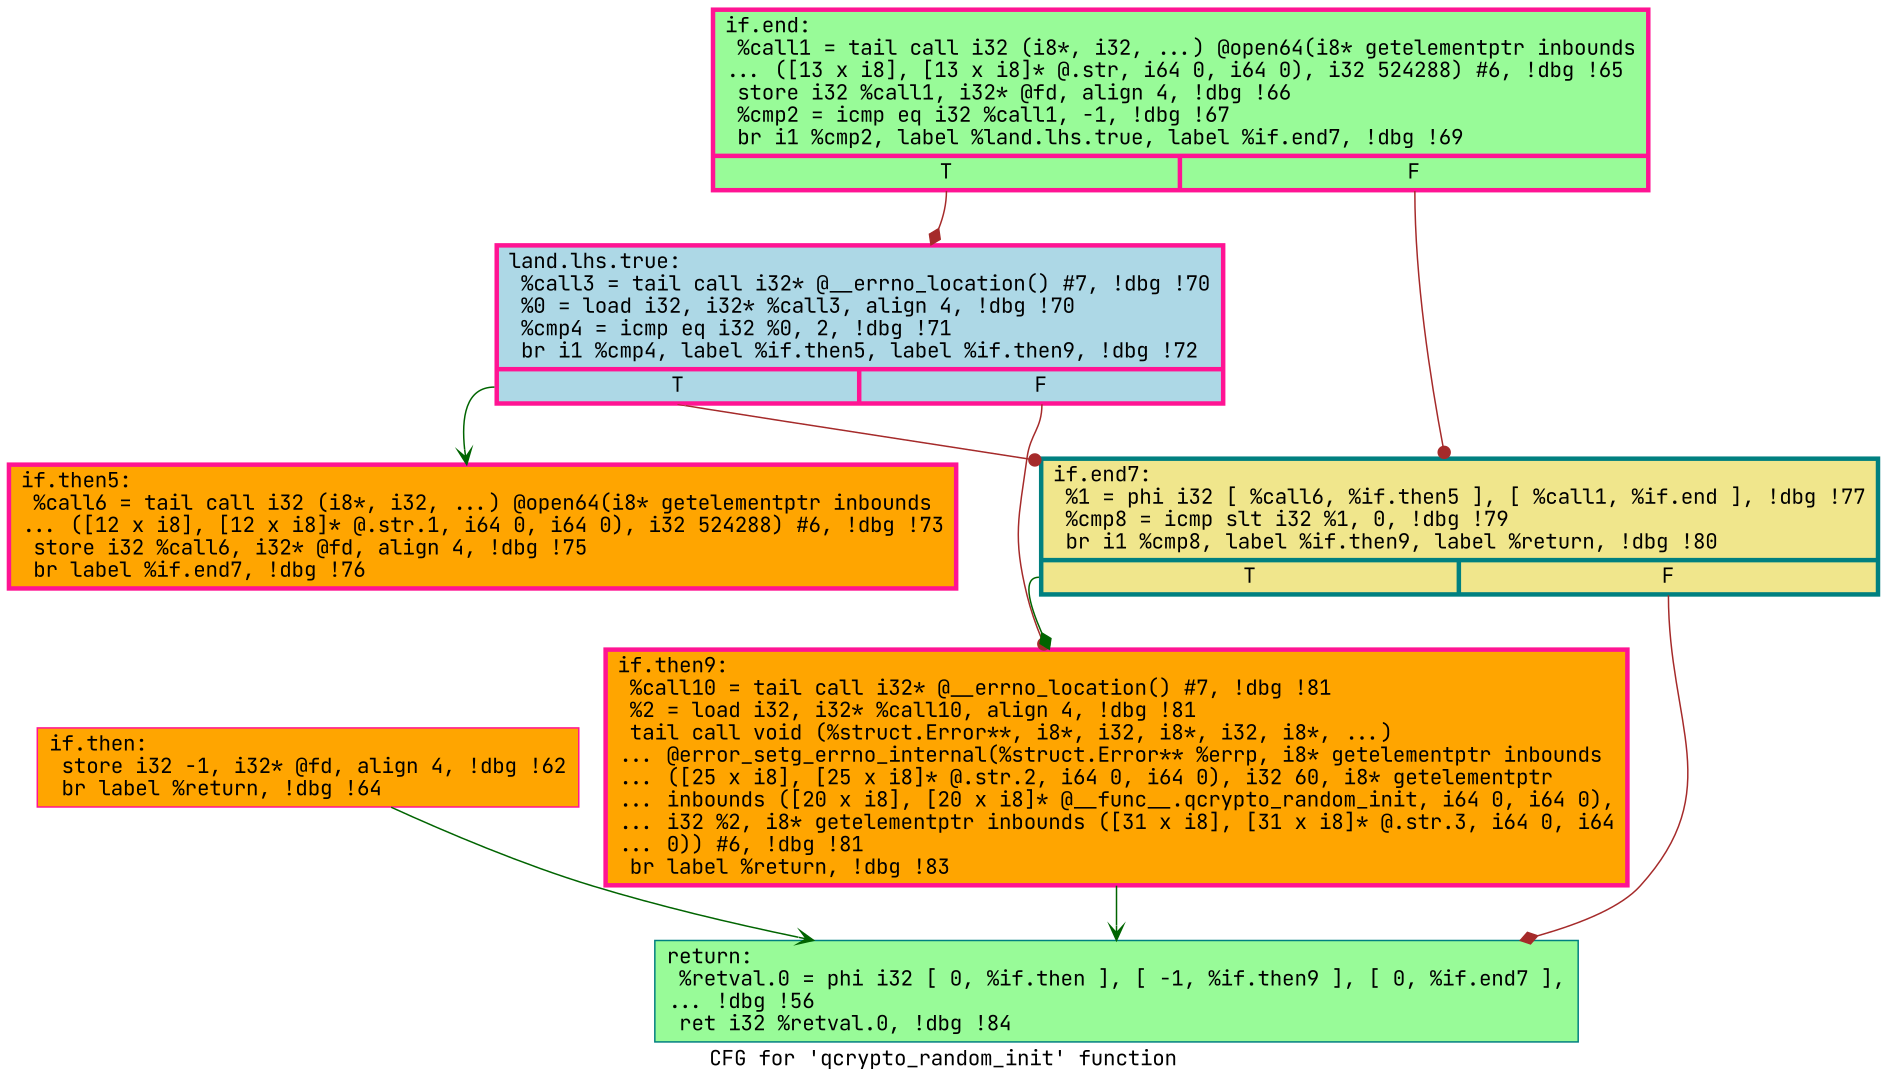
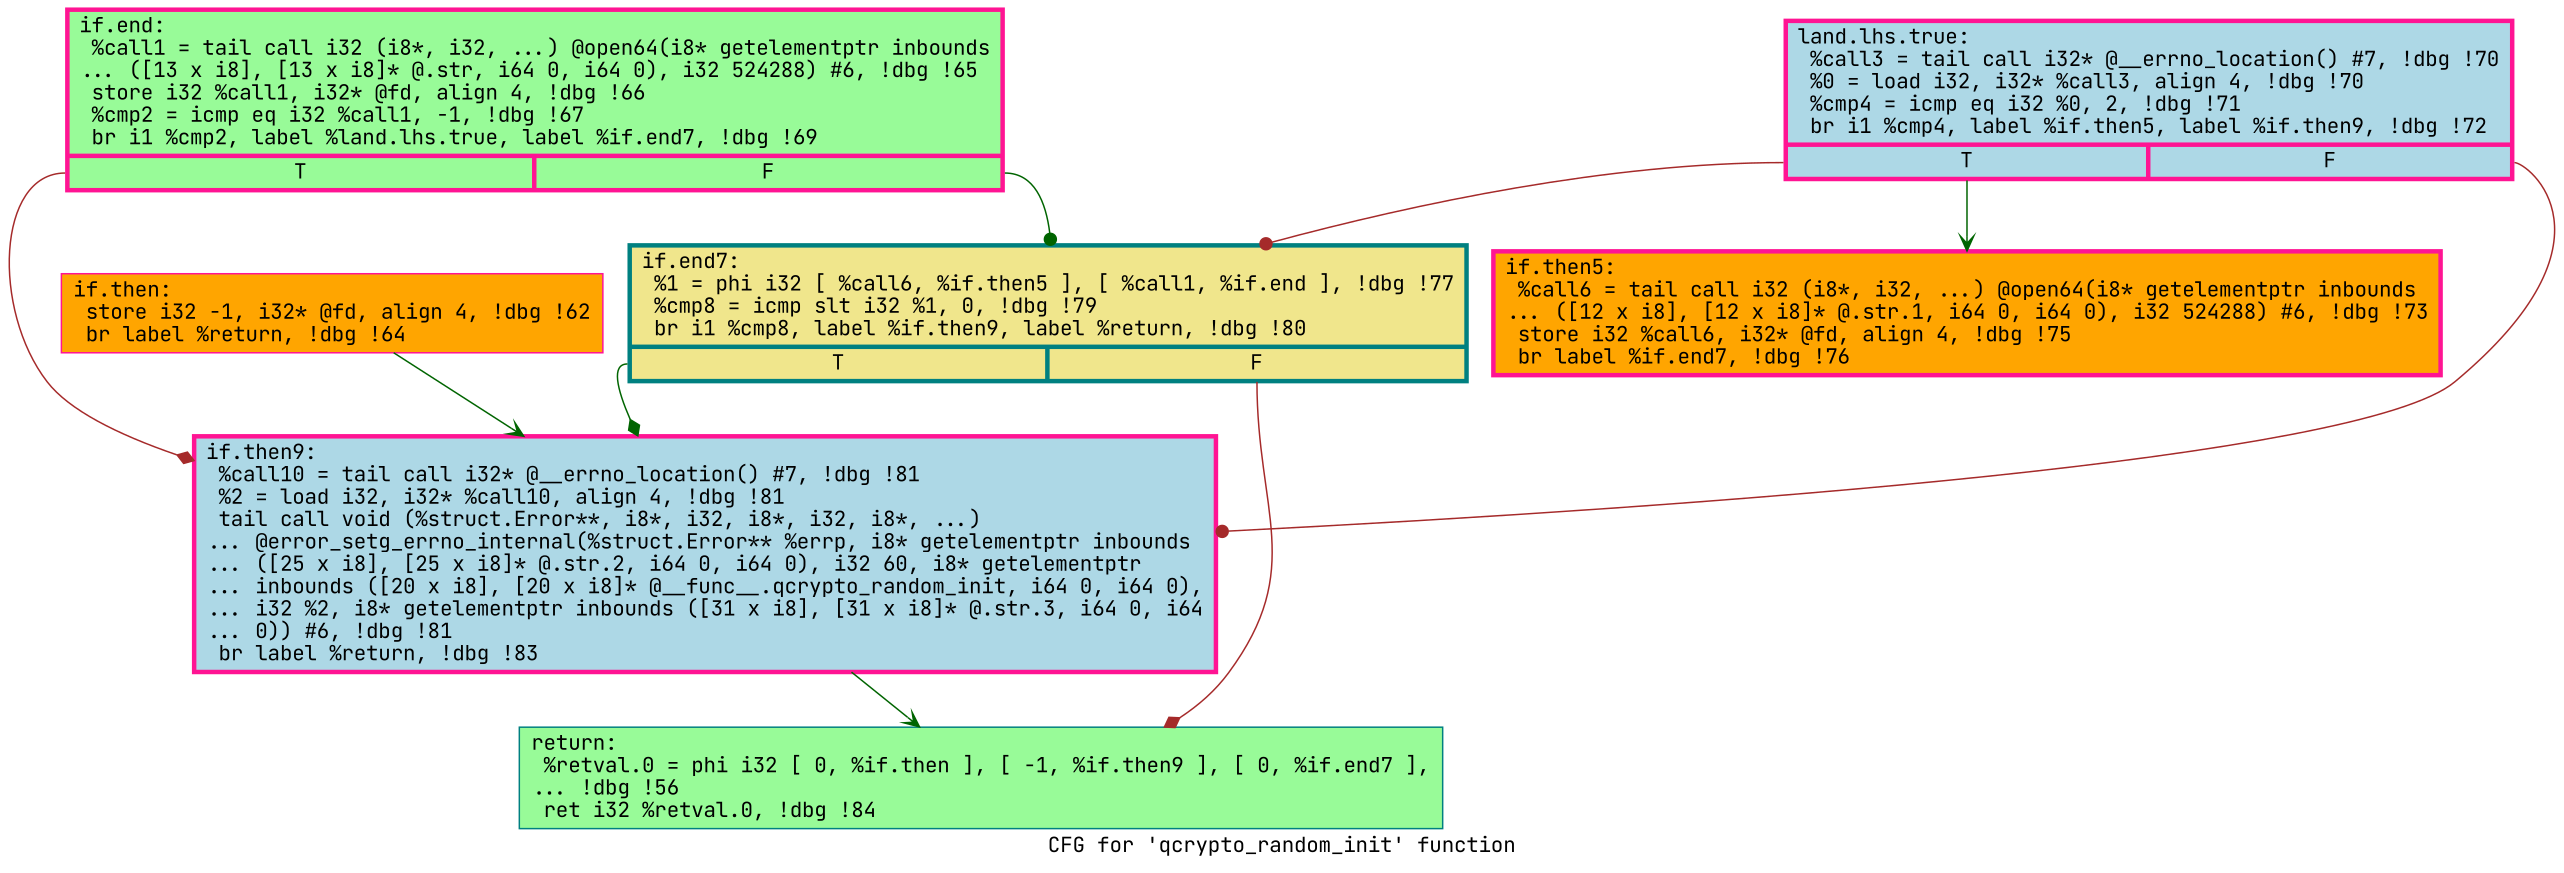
edge "if.end:" -> "land.lhs.true:": now "if.end:" -> "if.then9:"
edge "if.end:" -> "if.end7:": color brown -> darkgreen
node "if.then9:": fillcolor orange -> lightblue
edge "if.then:" -> "return:": now "if.then:" -> "if.then9:"
